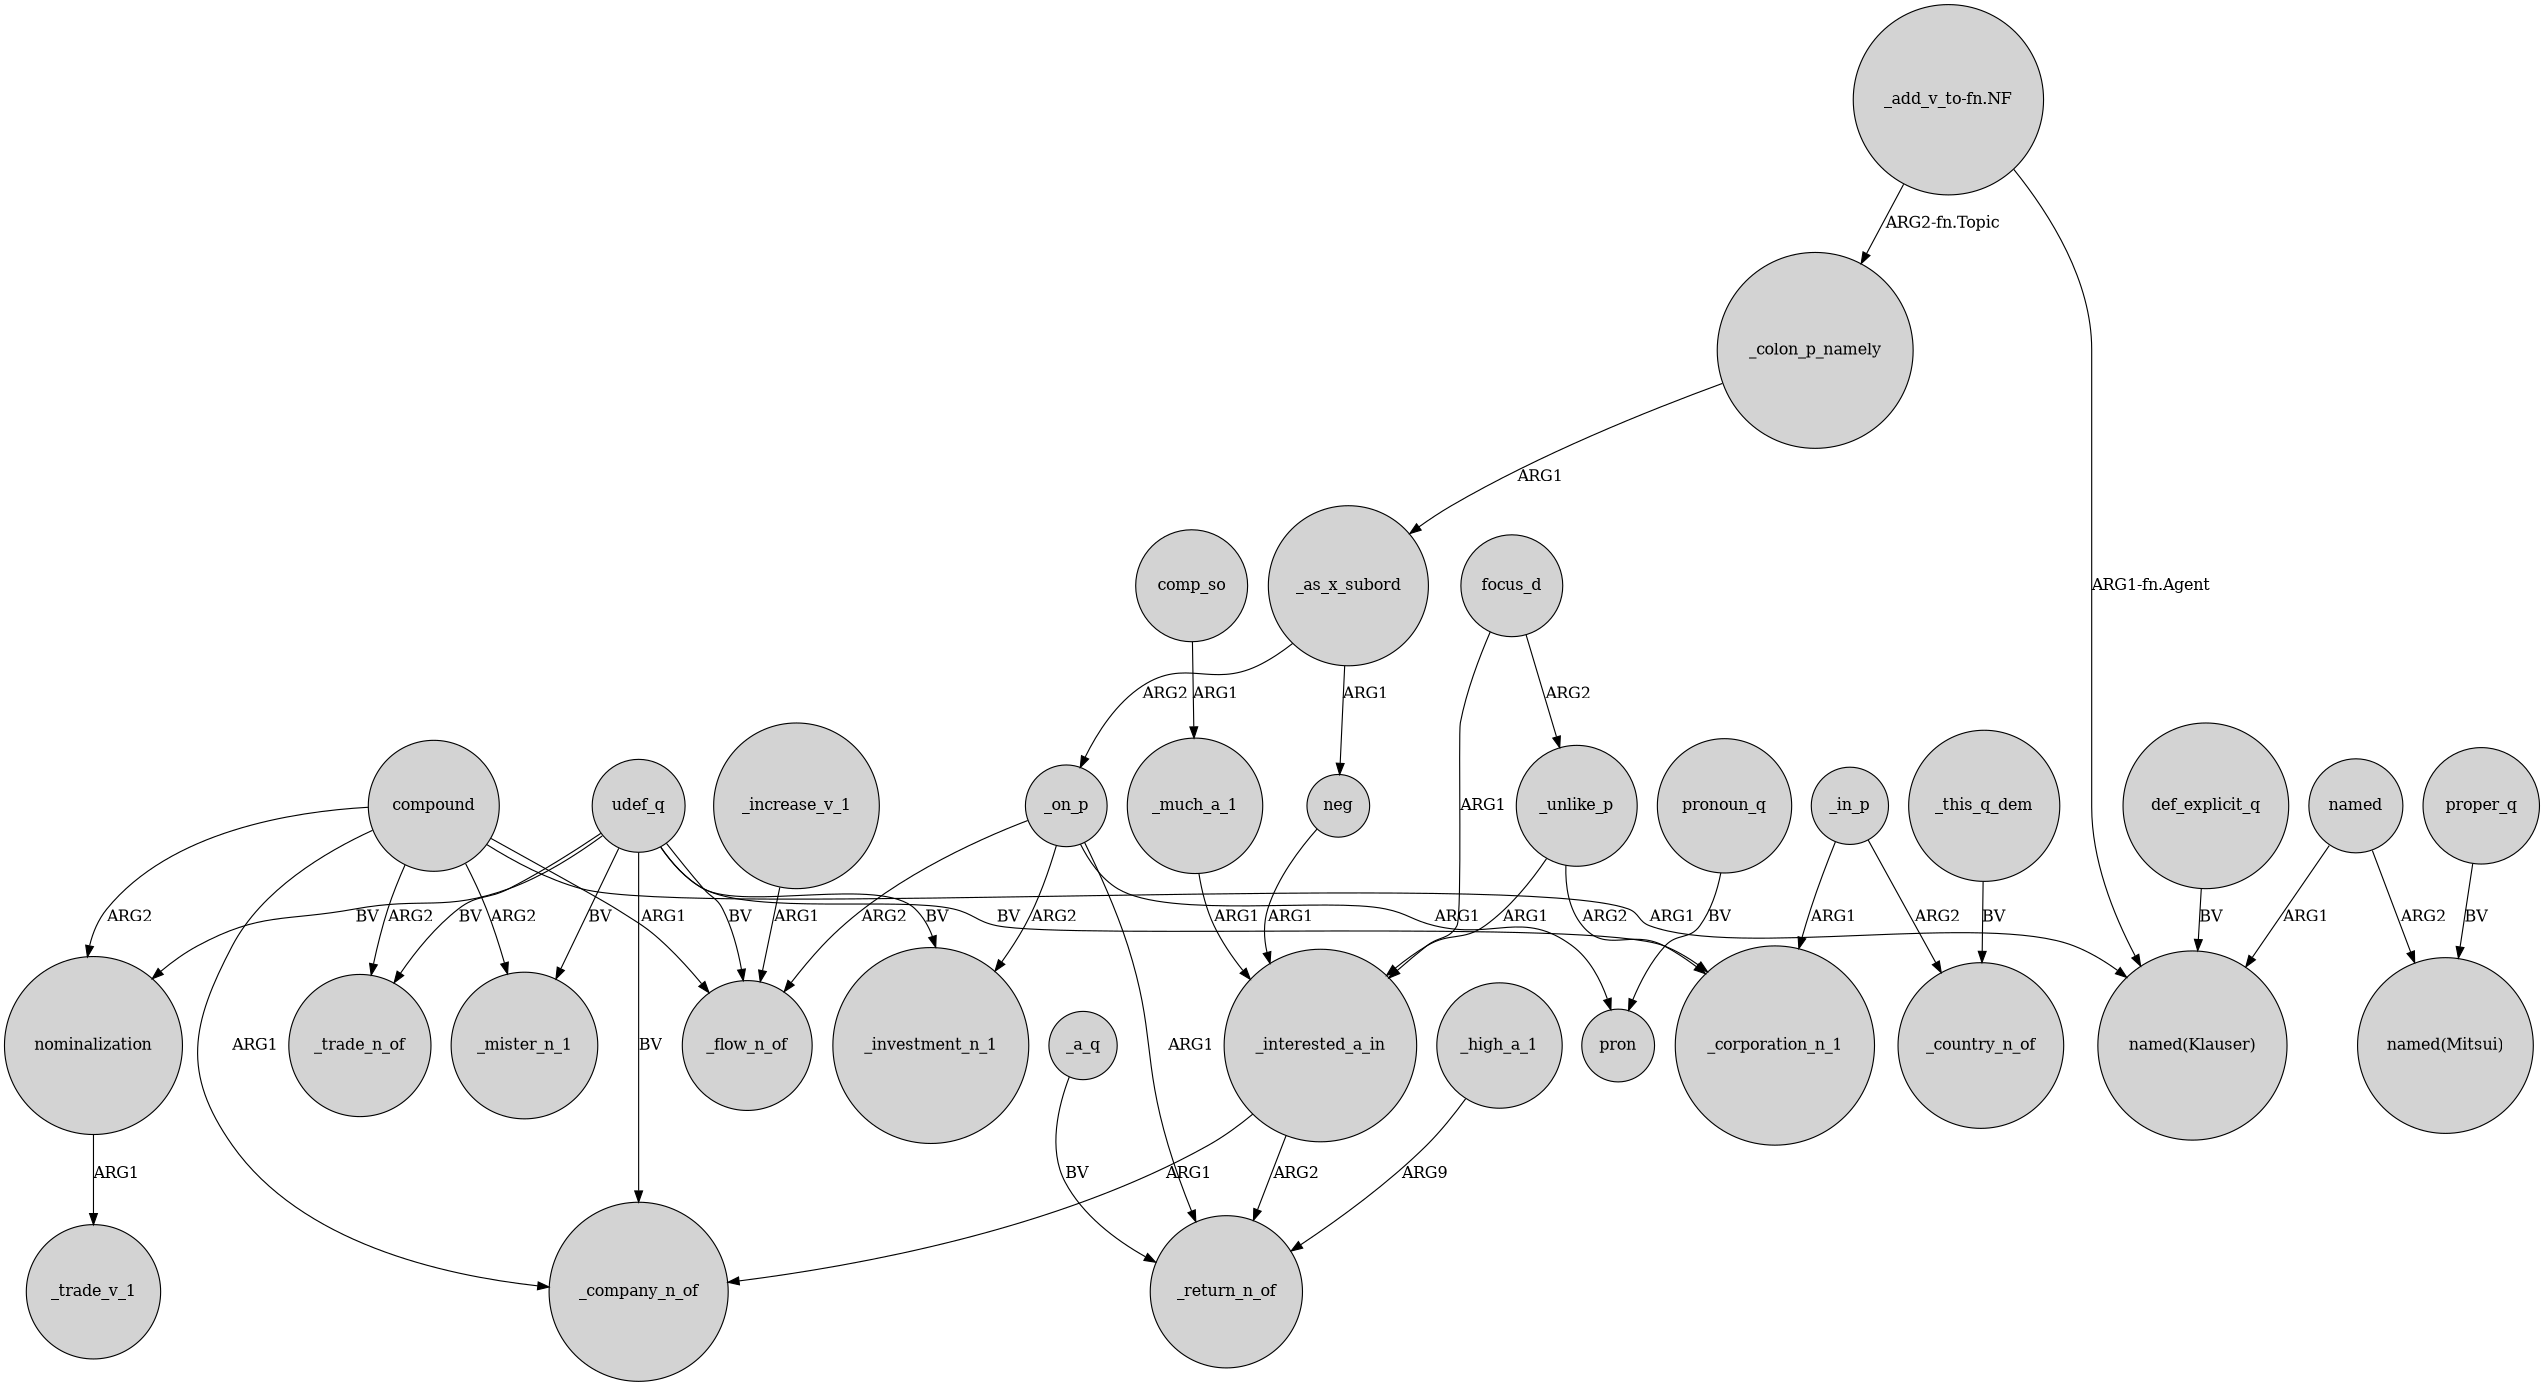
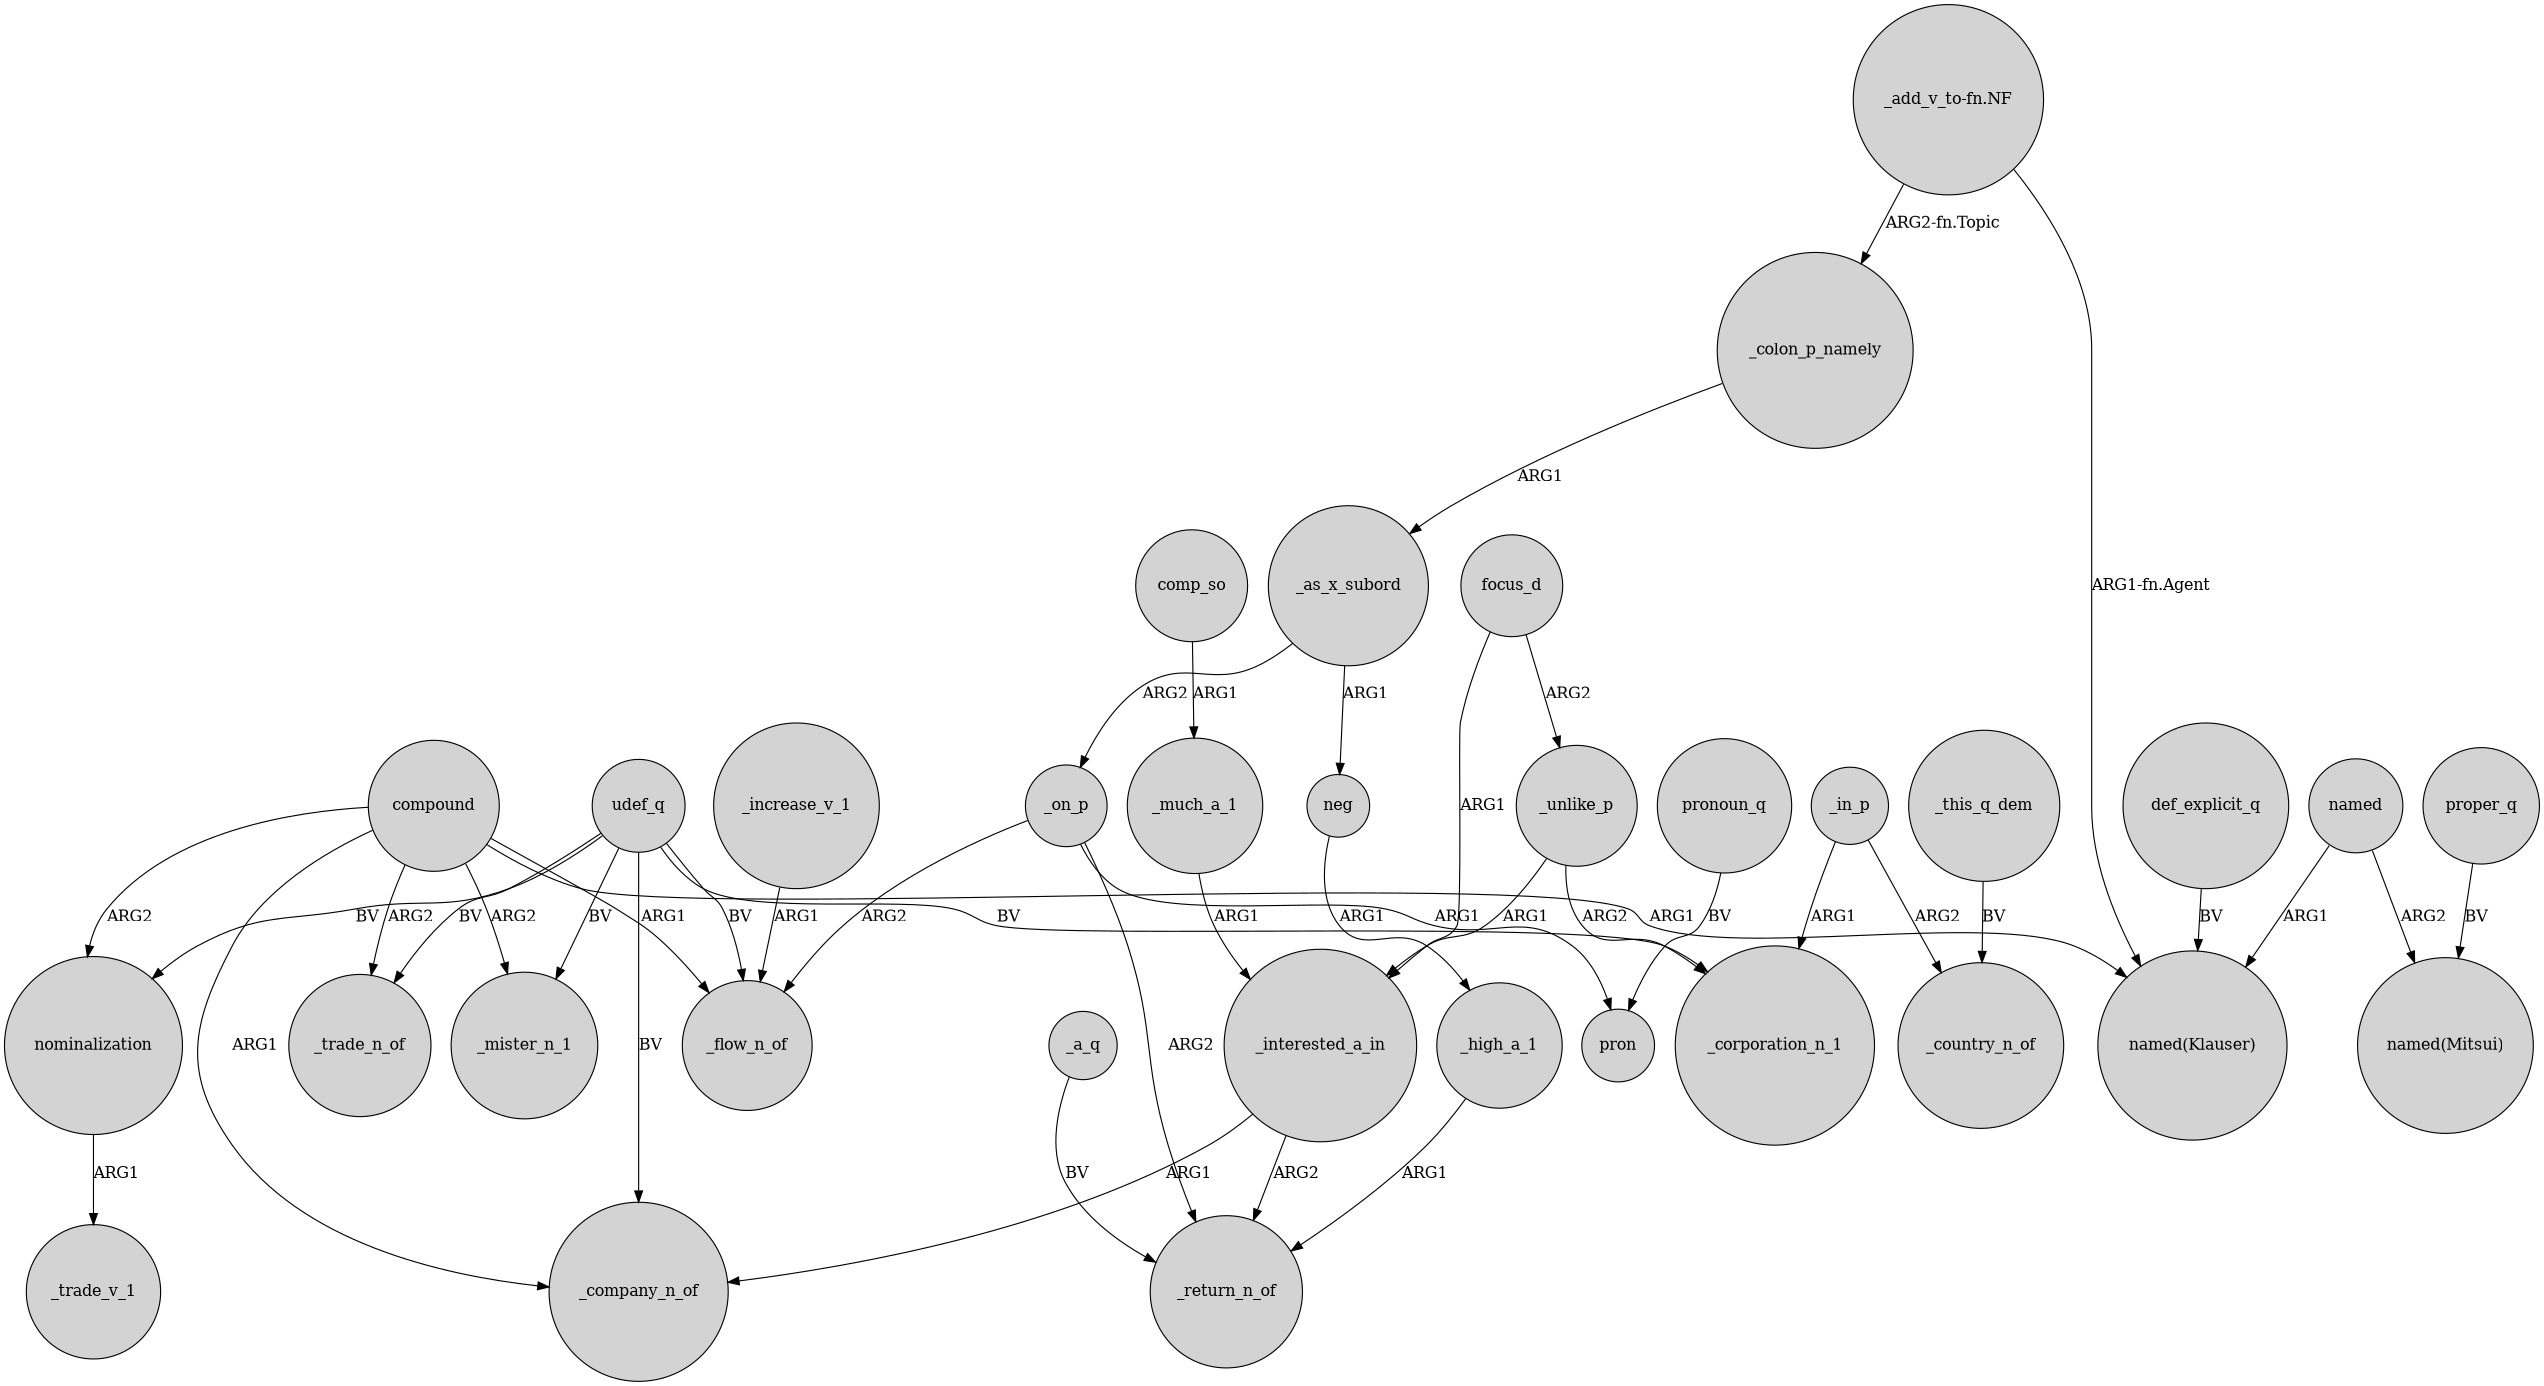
edge "neg" -> "_interested_a_in": now "neg" -> "_high_a_1"
node "_investment_n_1": removed
edge "_on_p" -> "_return_n_of": label "ARG1" -> "ARG2"
edge "_high_a_1" -> "_return_n_of": label "ARG9" -> "ARG1"
